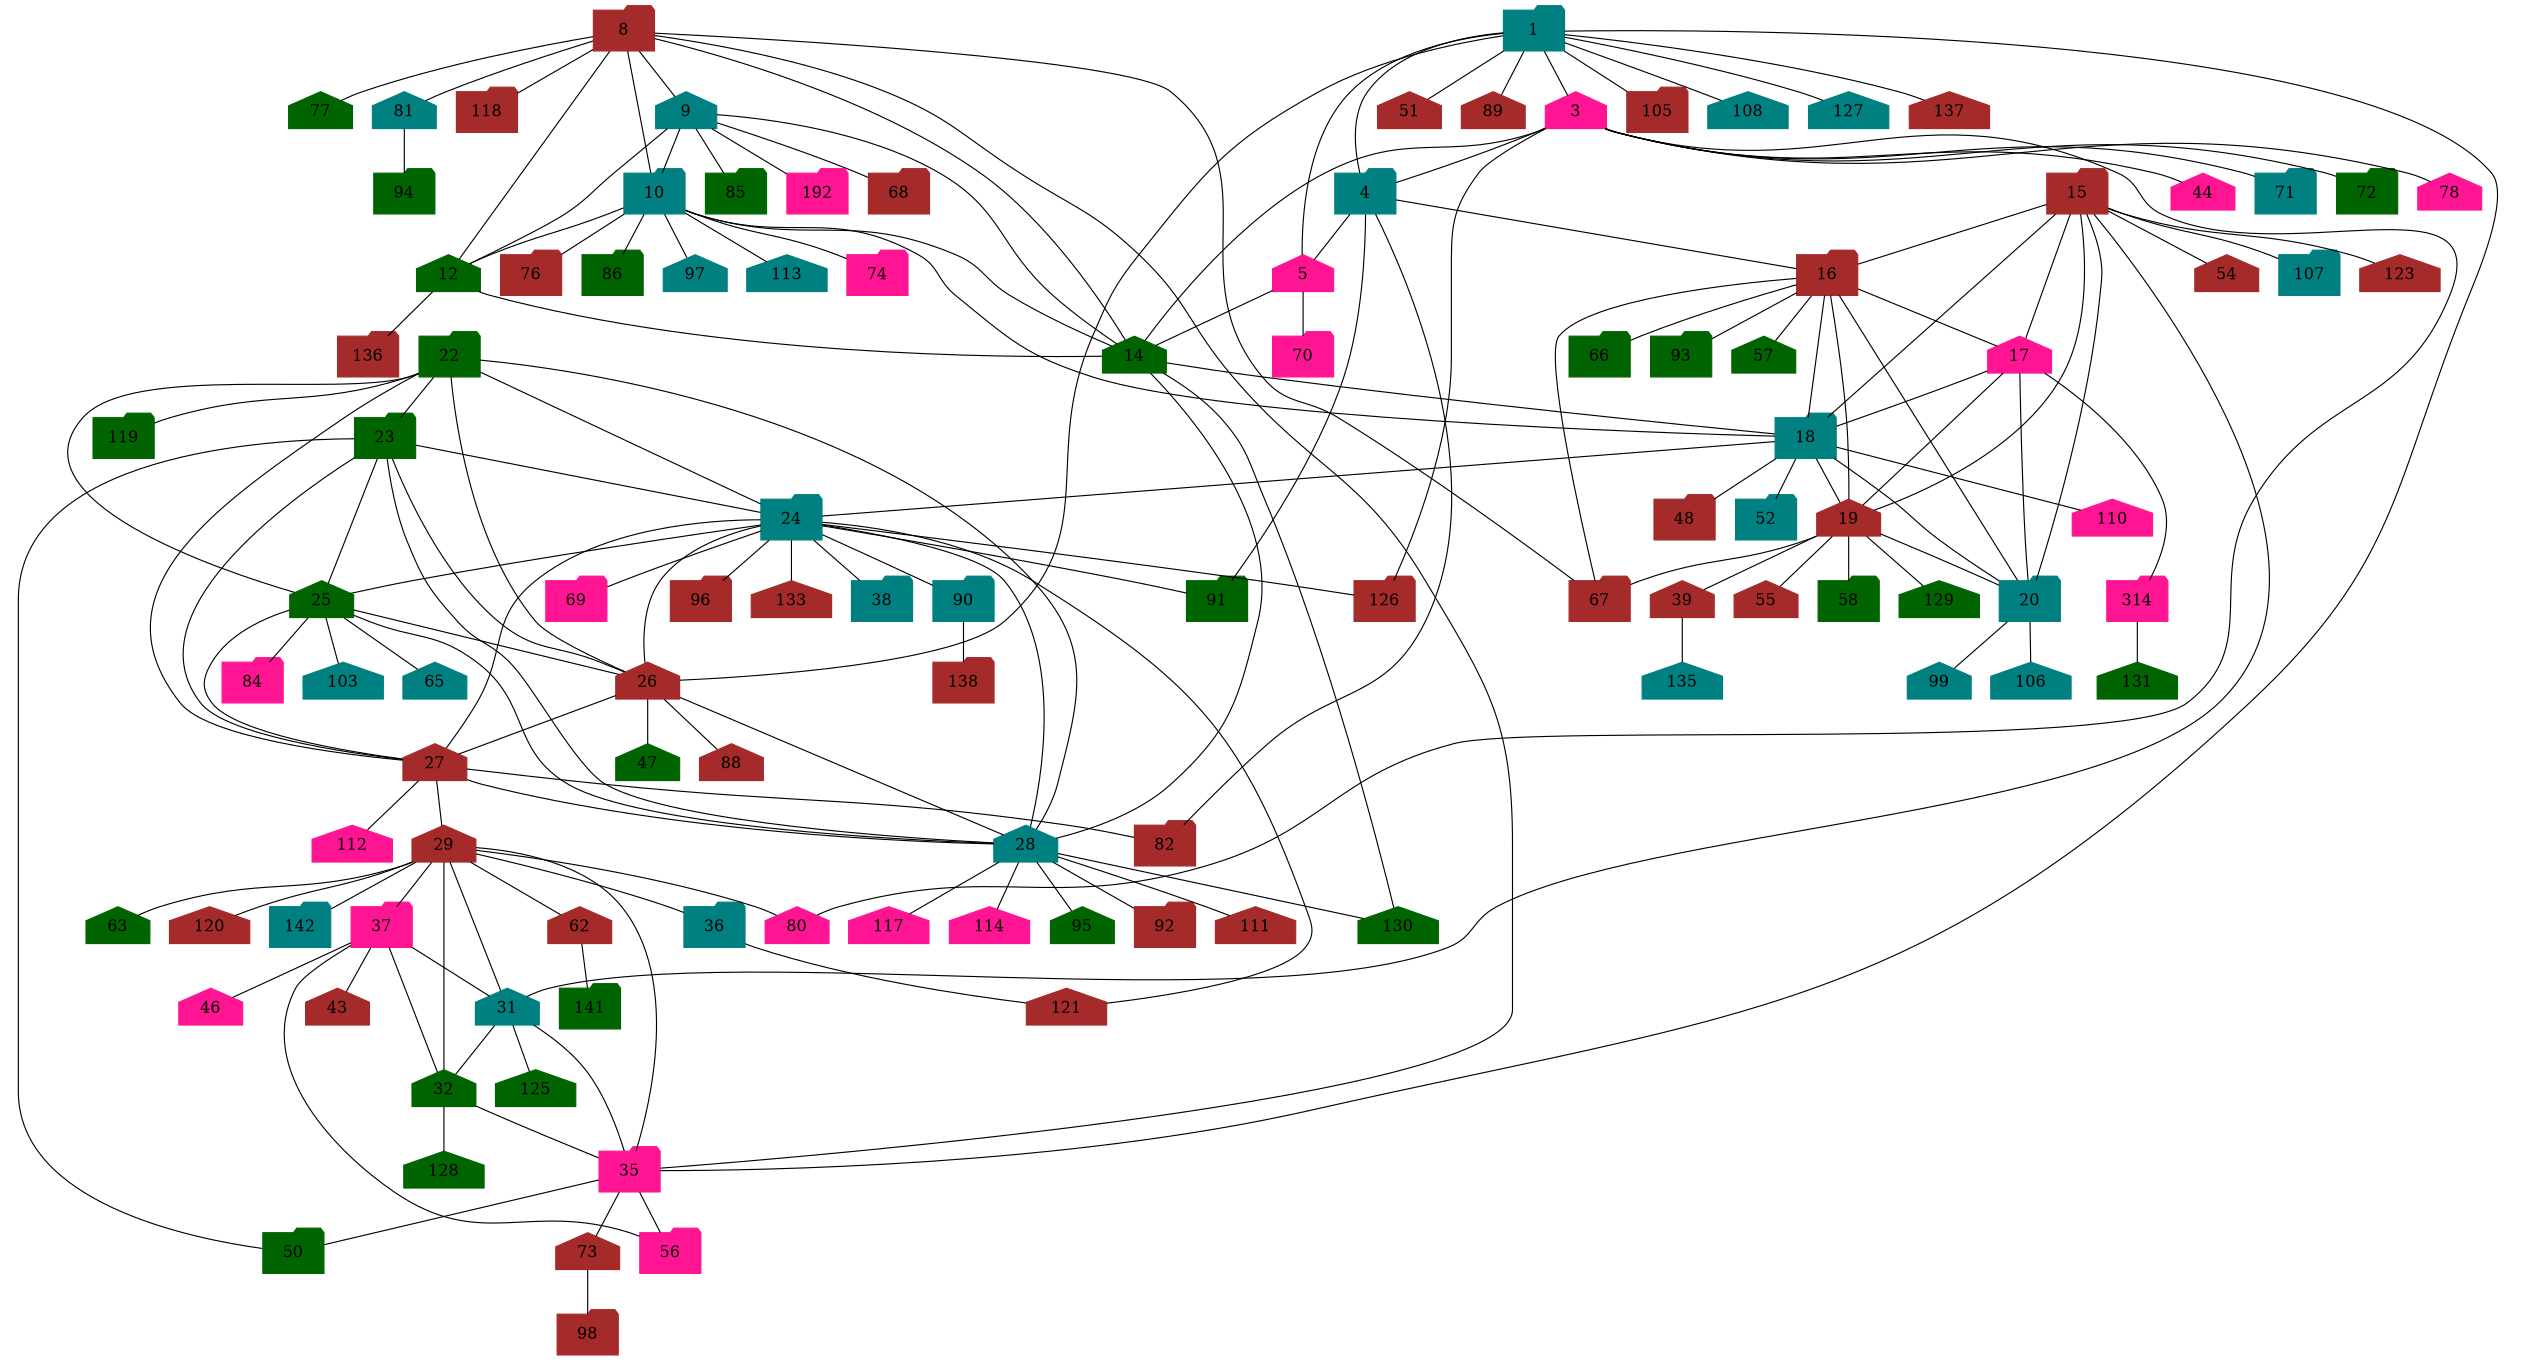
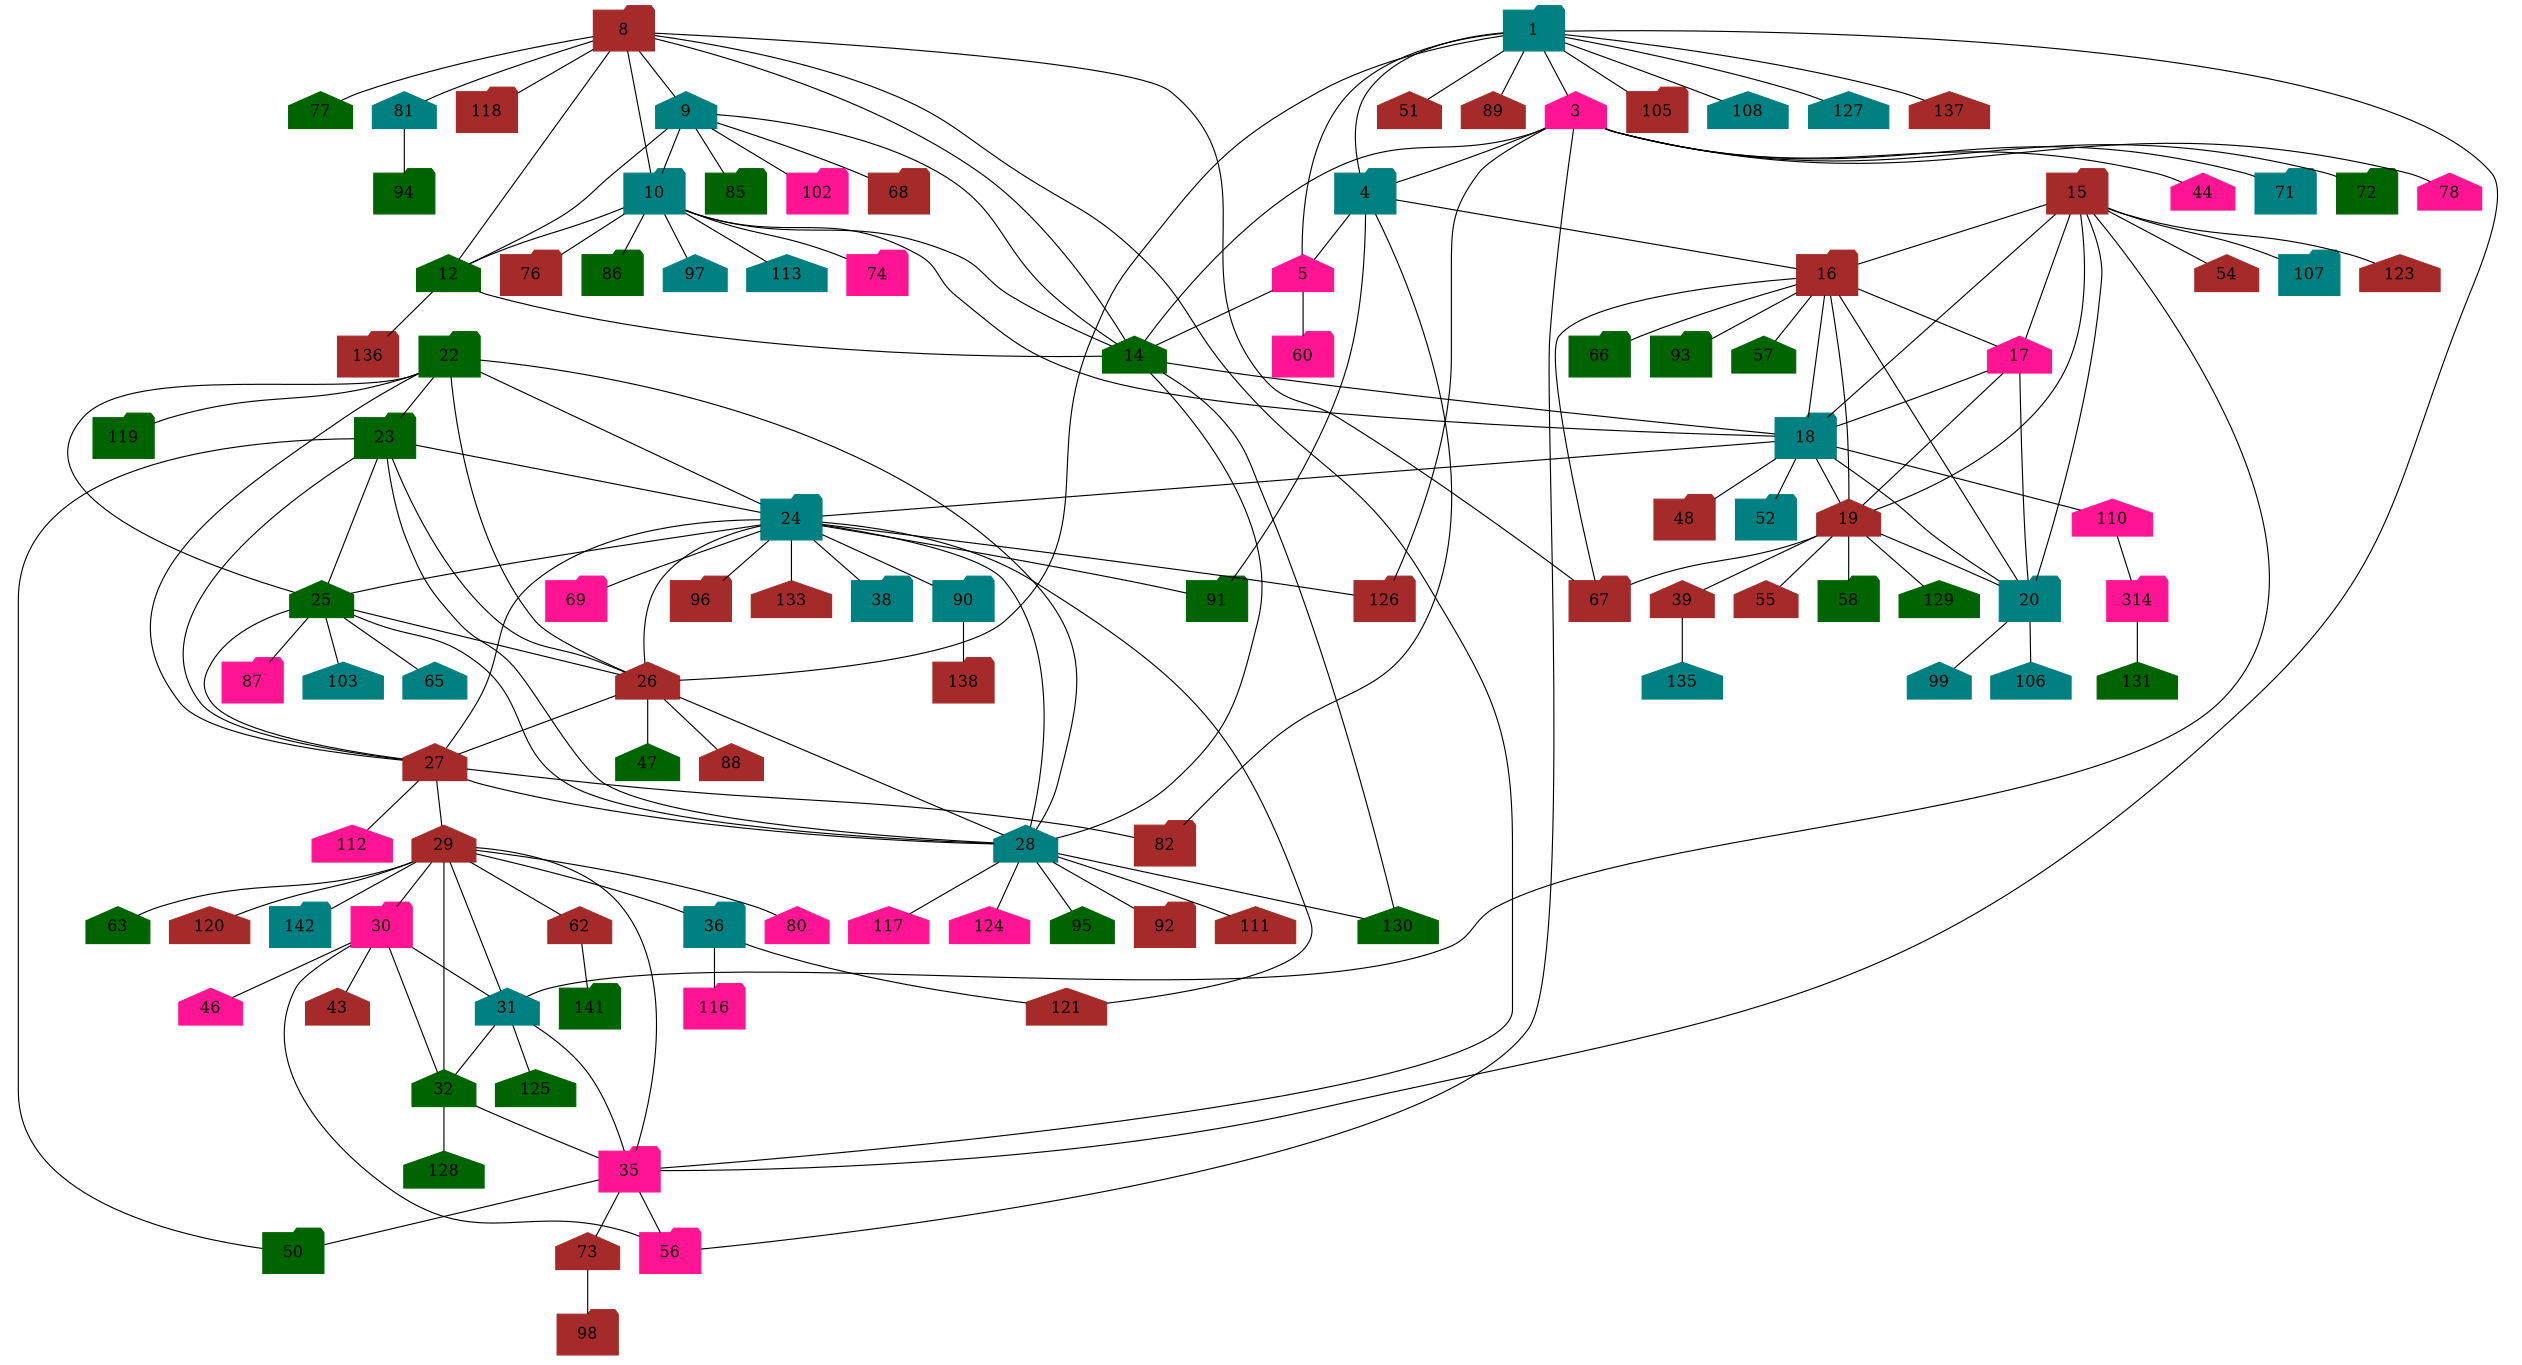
node "192": label "192" -> "102"
node "70": label "70" -> "60"
edge "17" -- "314": now "110" -- "314"
node "84": label "84" -> "87"
edge "3" -- "80": now "3" -- "56"
node "37": label "37" -> "30"
node "114": label "114" -> "124"
node "116": added
